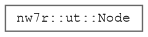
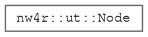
node "nw7r::ut::Node": label "nw7r::ut::Node" -> "nw4r::ut::Node"
